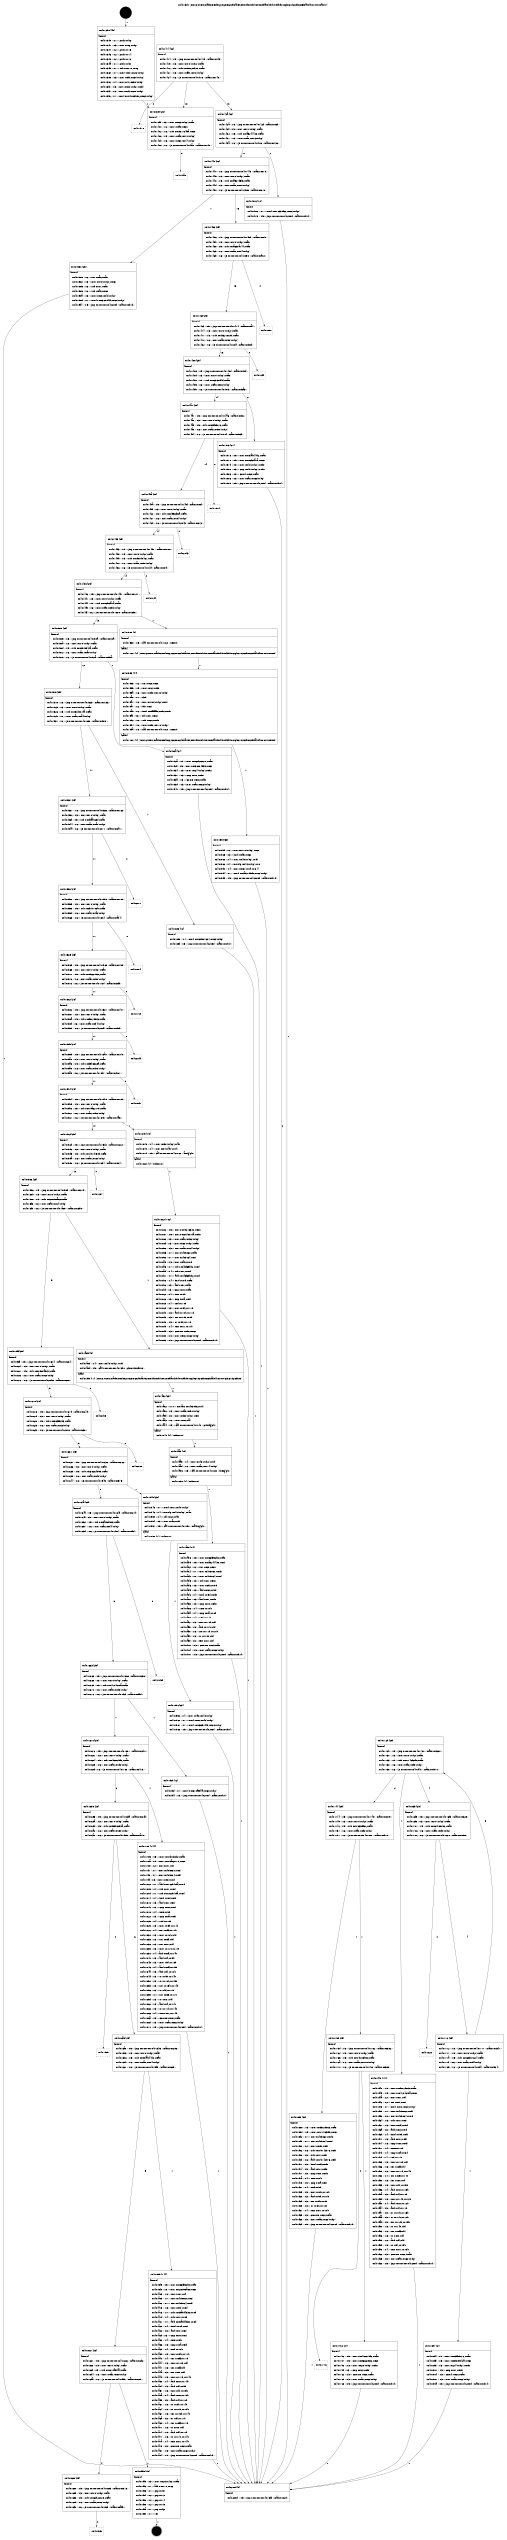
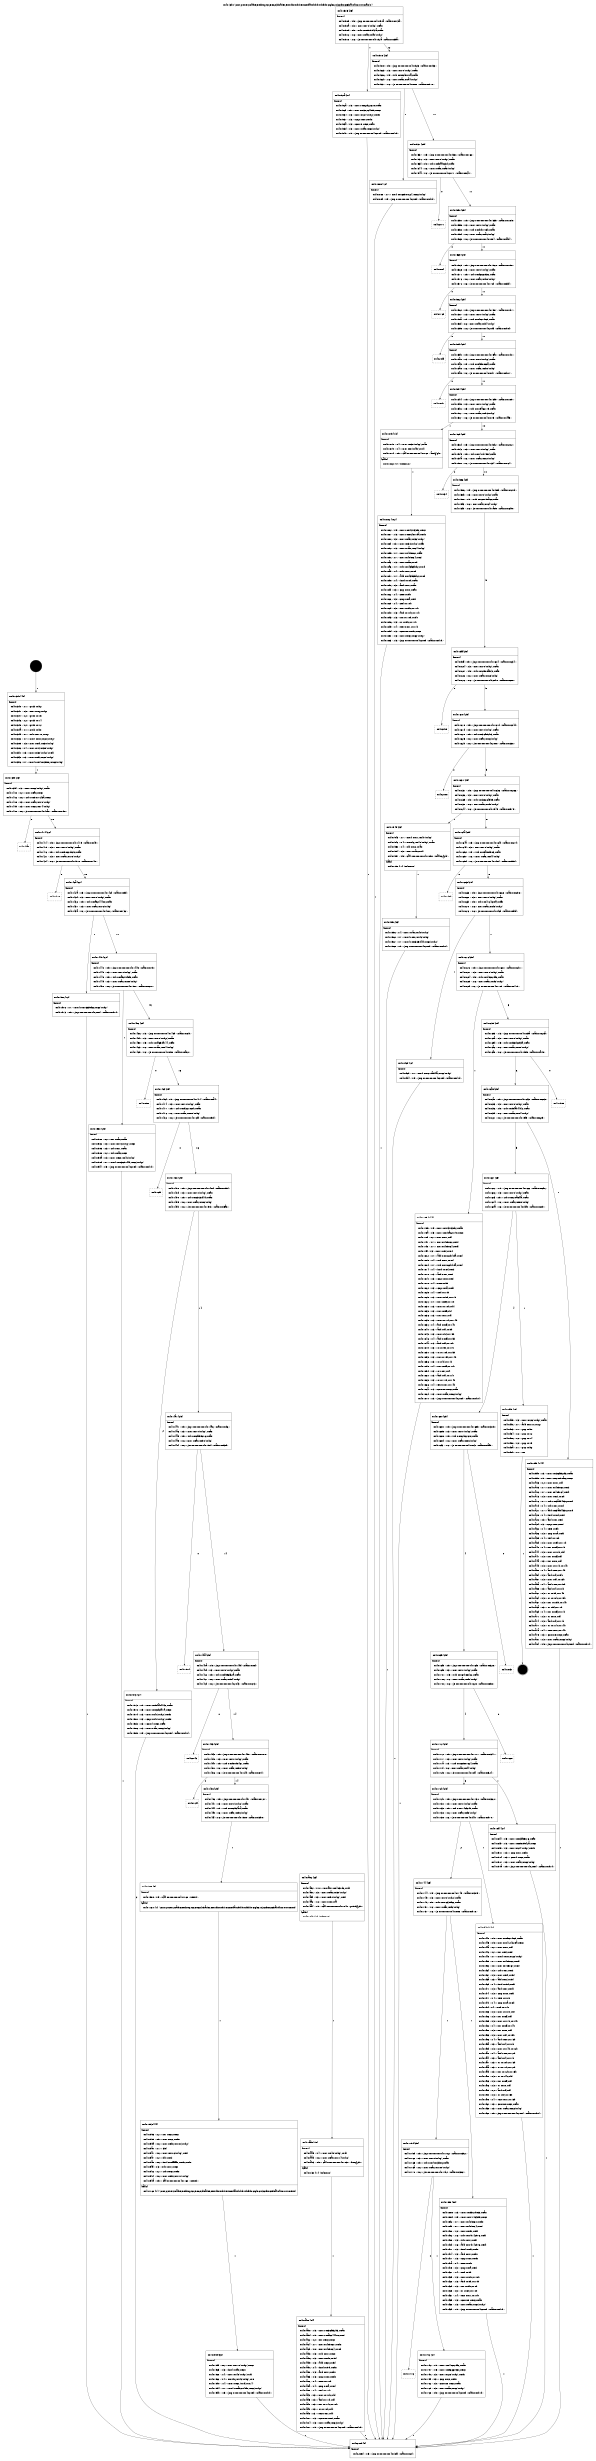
edge "0x401414 [22]" -> "0x4013fd [23]": reversed
edge "0x4014ec [25]" -> "0x401505 [25]": removed, label "13"
node "0x401a89 [9]": removed
edge "0x40172b [25]" -> "0x4016f9 [25]": now "0x4016e0 [25]" -> "0x4016f9 [25]"
